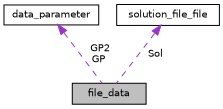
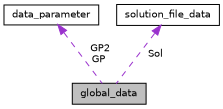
node "solution_file_file": label "solution_file_file" -> "solution_file_data"
node "file_data": label "file_data" -> "global_data"
